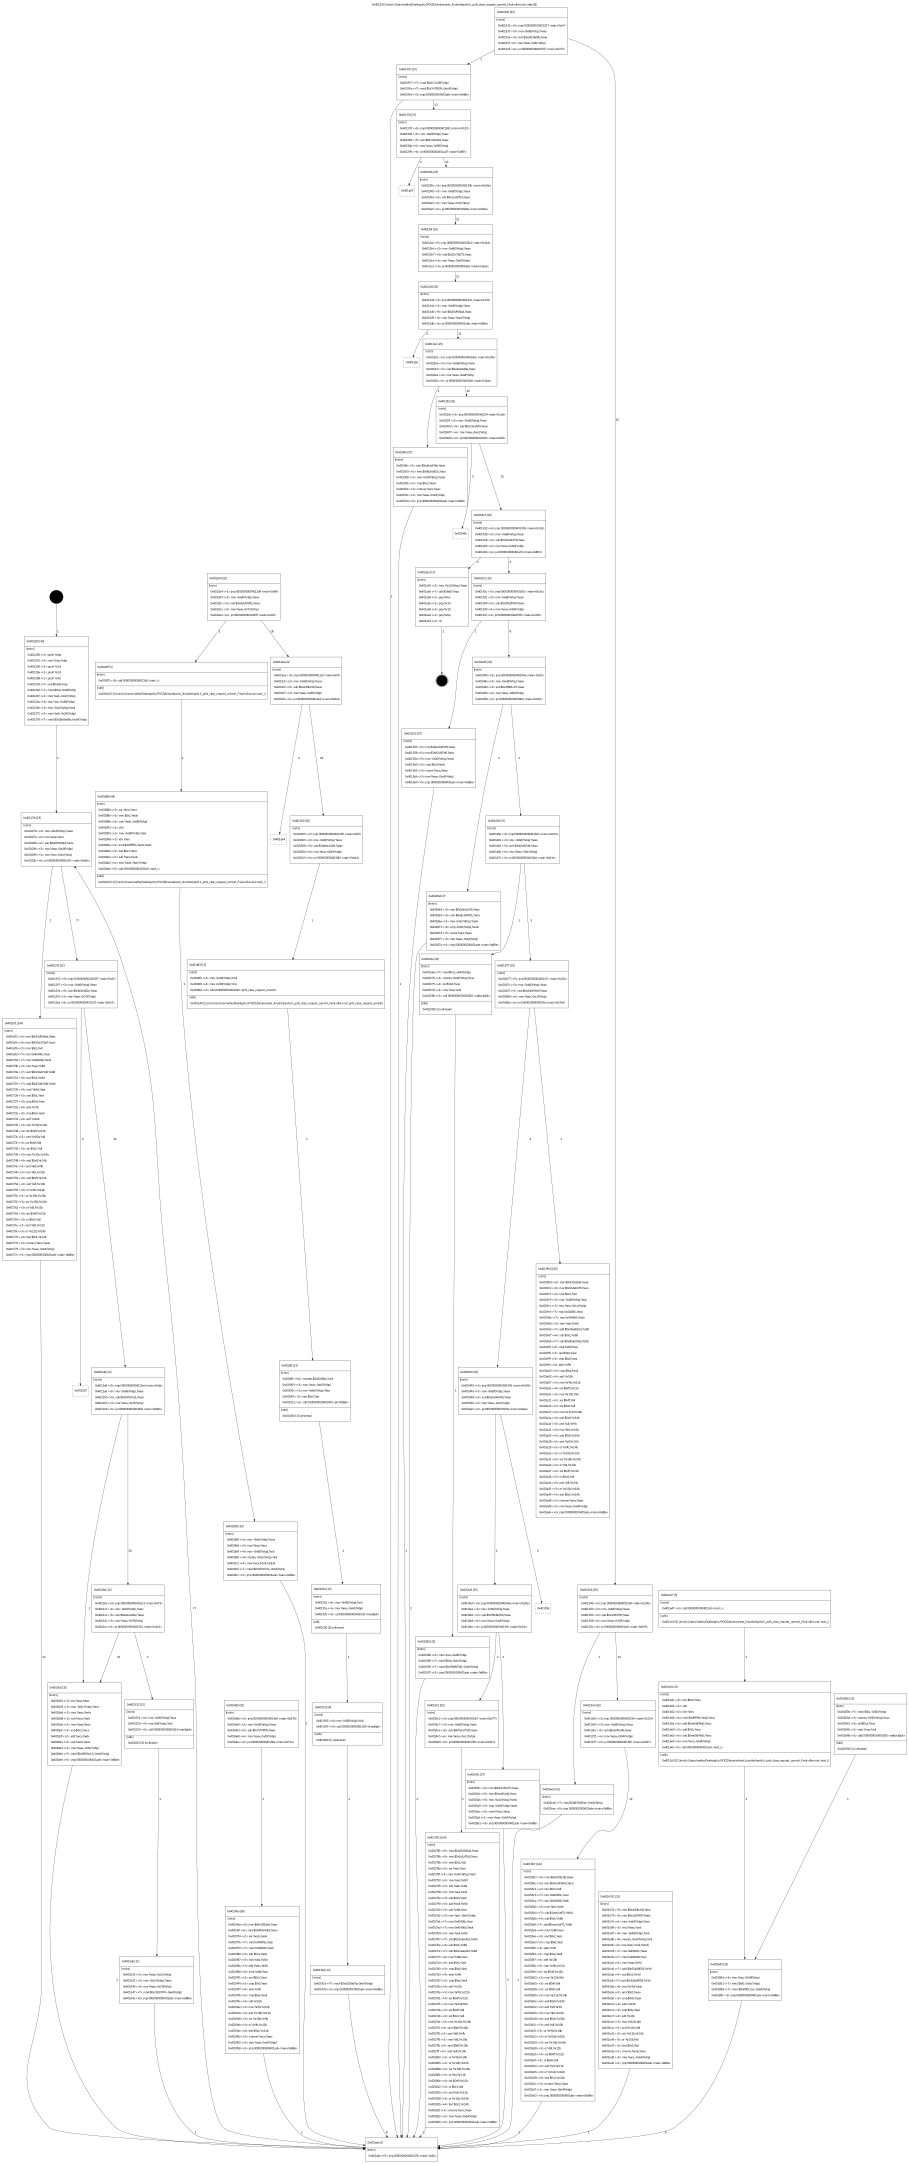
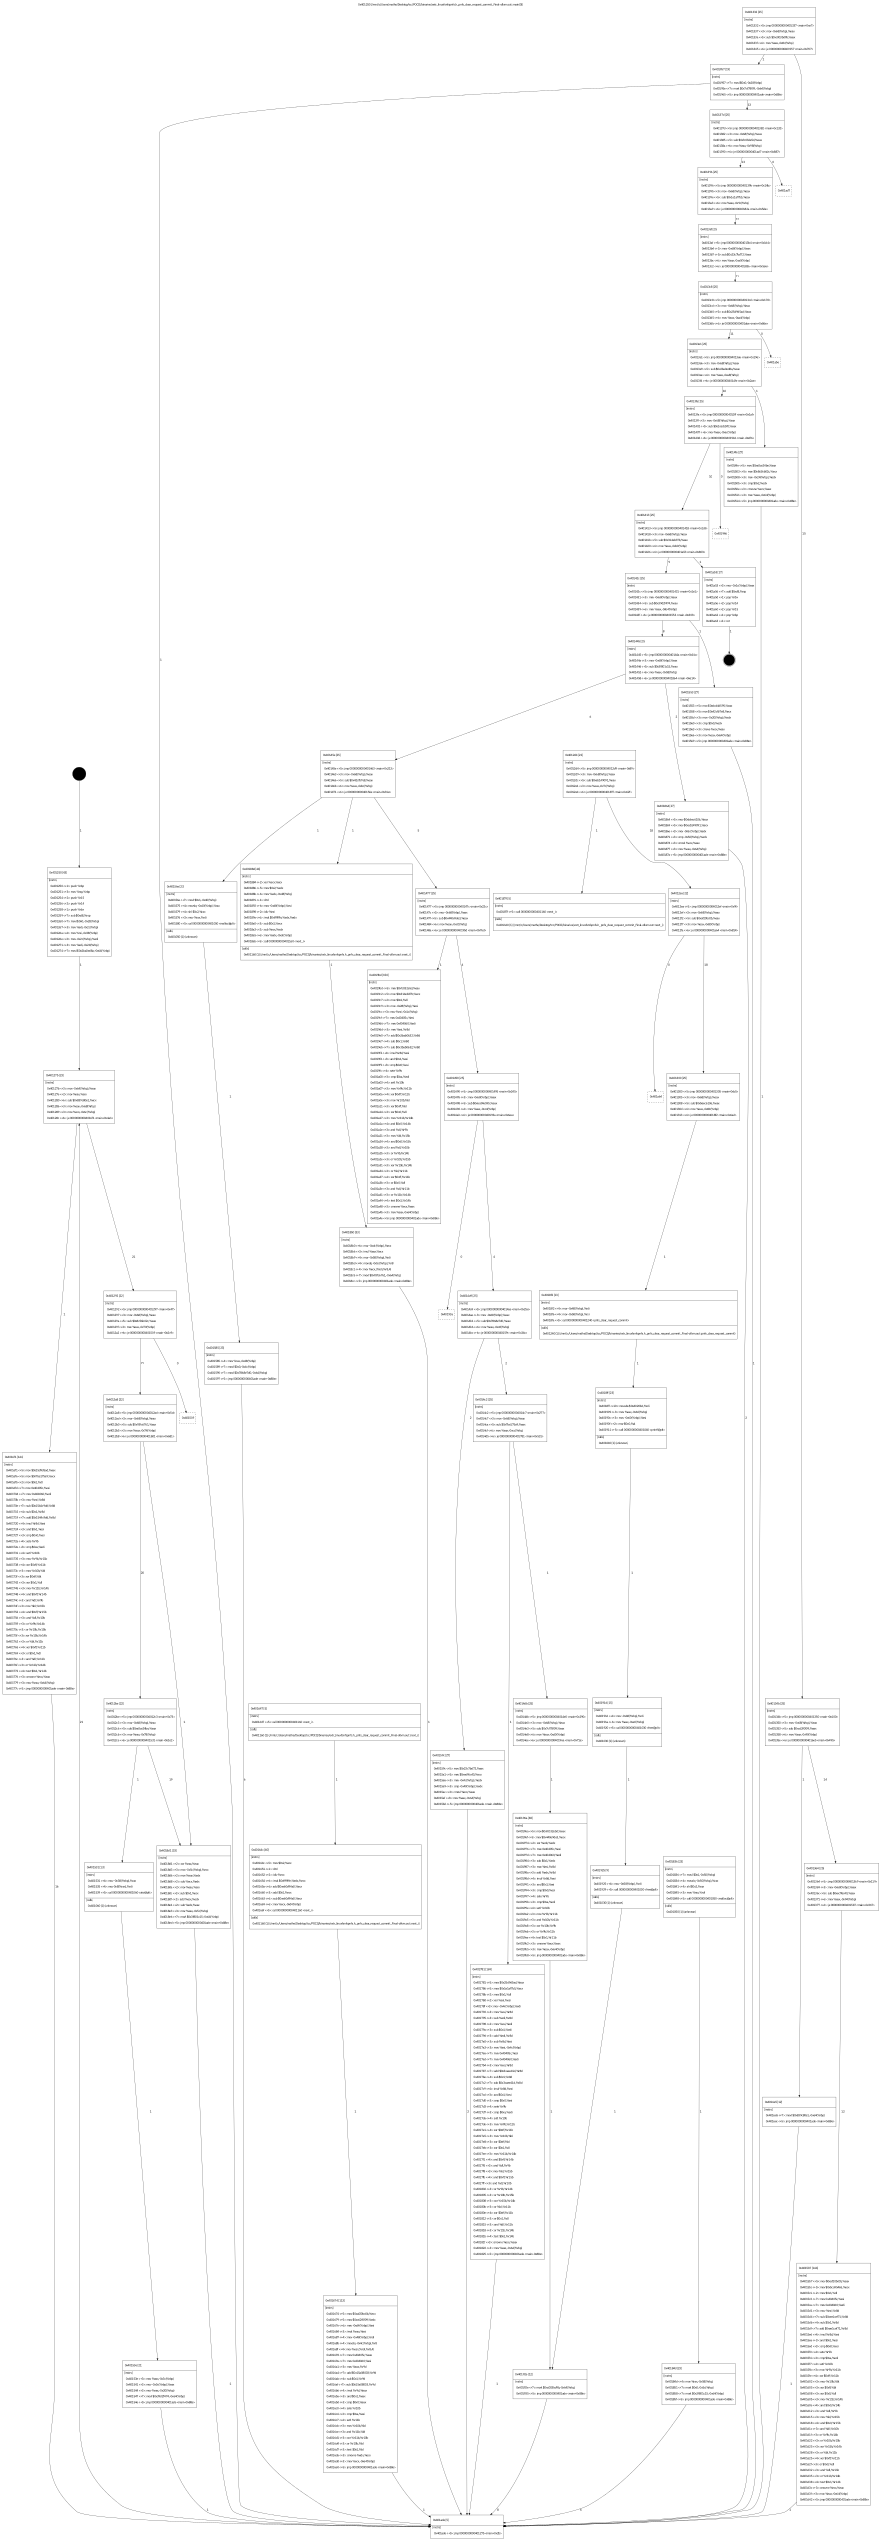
edge "0x40187f [5]" -> "0x401884 [44]": now "0x40145e [25]" -> "0x401884 [44]"
edge "0x4014c2 [25]" -> "0x4014db [25]": added, label "1"
edge "0x40164c [40]" -> "0x40184d [23]": now "0x40164c [40]" -> "0x401674 [113]"
edge "0x40196a [83]" -> "0x401ade [5]": now "0x40196a [83]" -> "0x40192e [12]"
